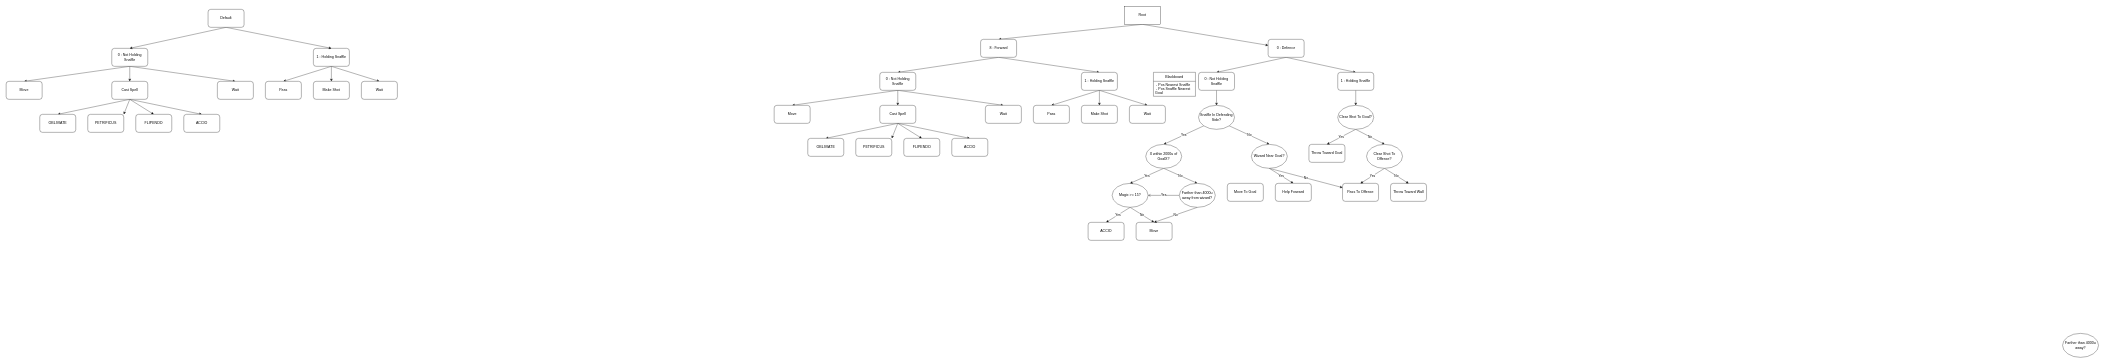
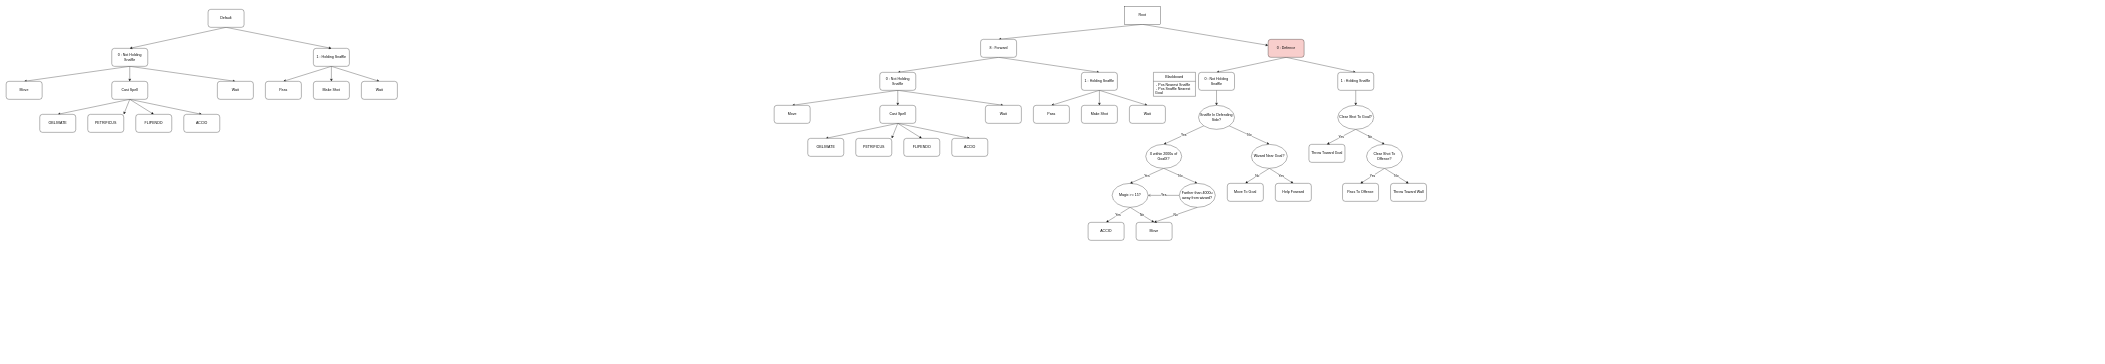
node "0 : Defence": fillcolor #ffffff -> #f8cecc
edge "Wizard Near Goal?" -> "Pass To Offence": now "Wizard Near Goal?" -> "Move To Goal"
node "Farther than 4000u away?": removed
